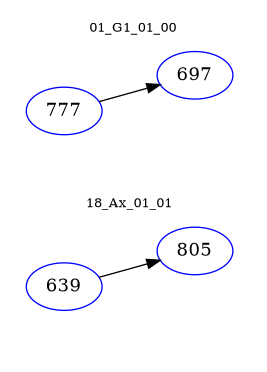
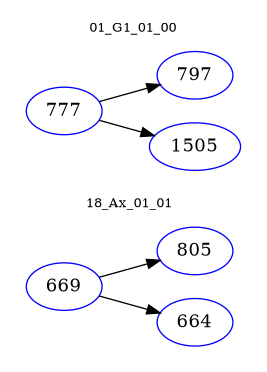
node "697": label "697" -> "797"
node "1505": added
node "639": label "639" -> "669"
node "664": added
